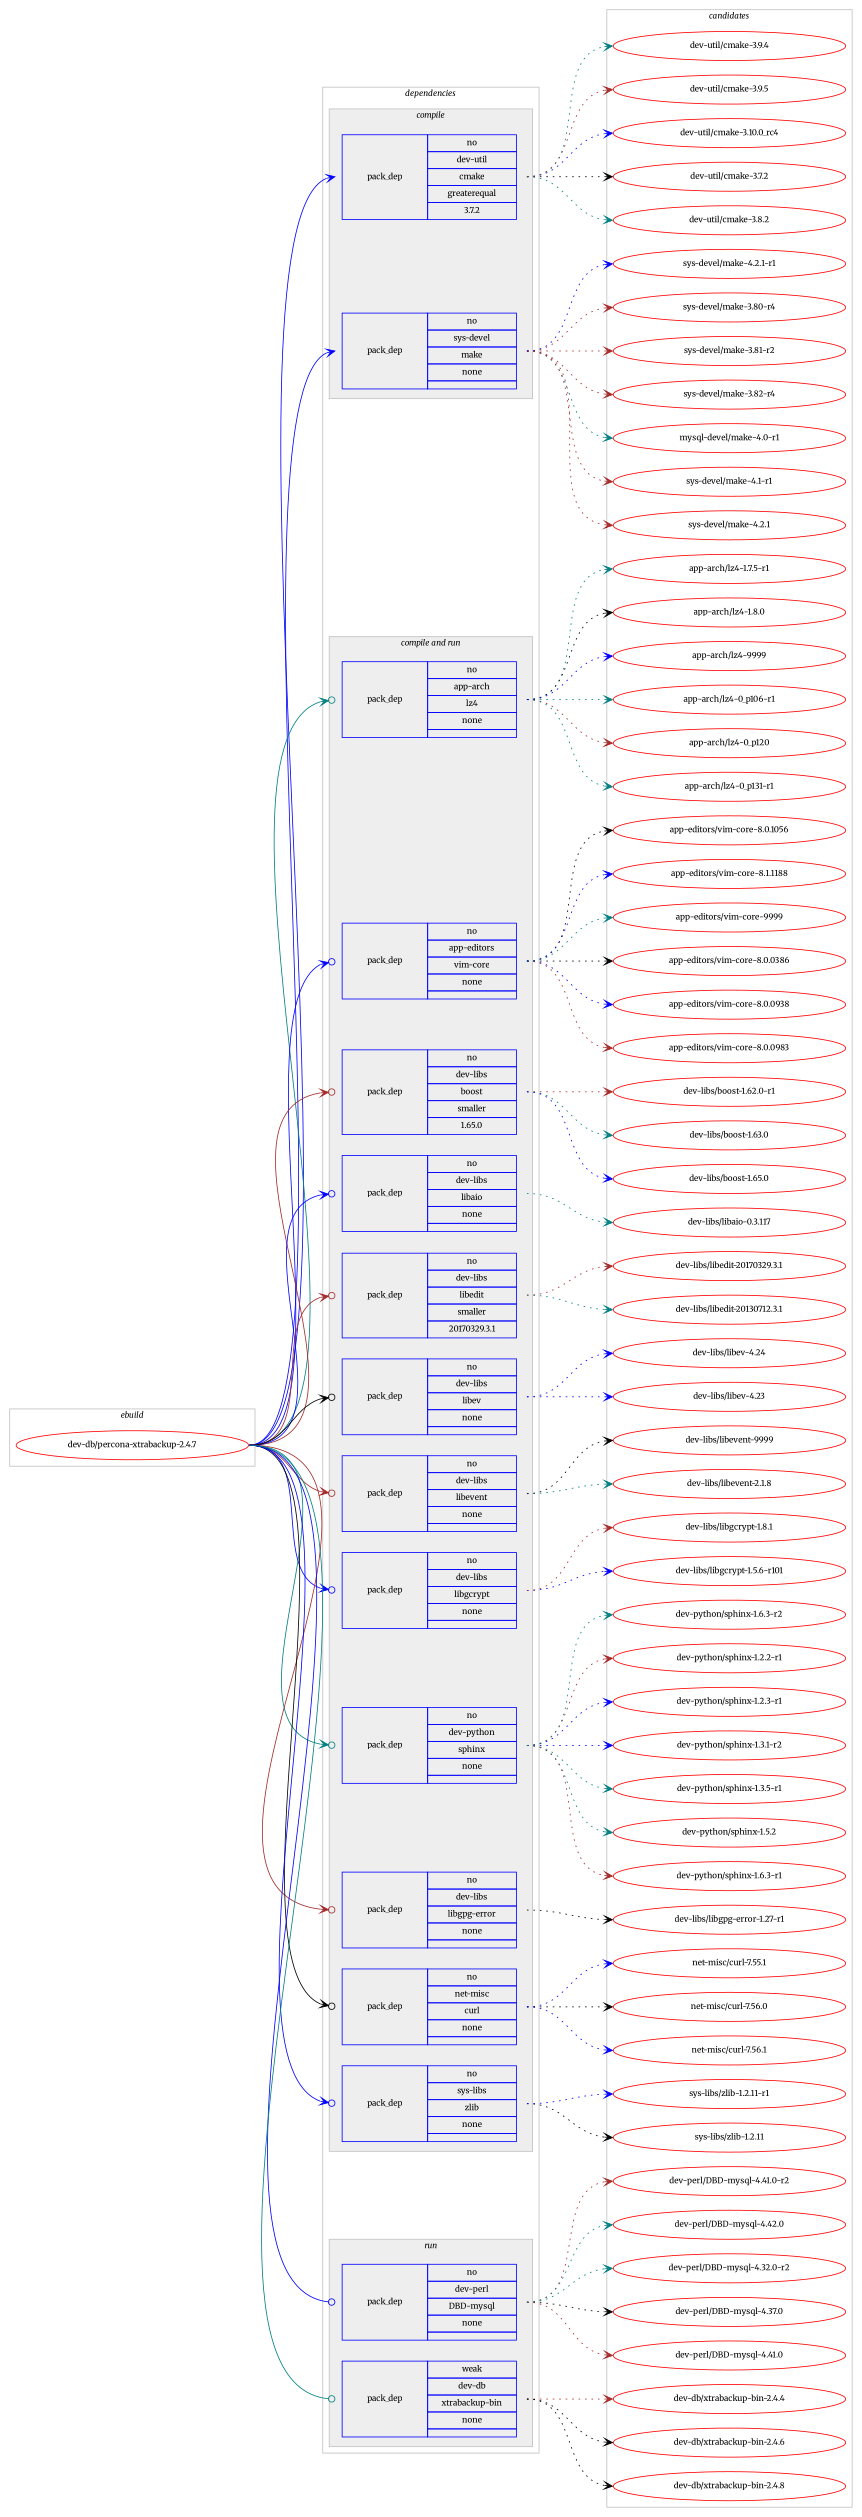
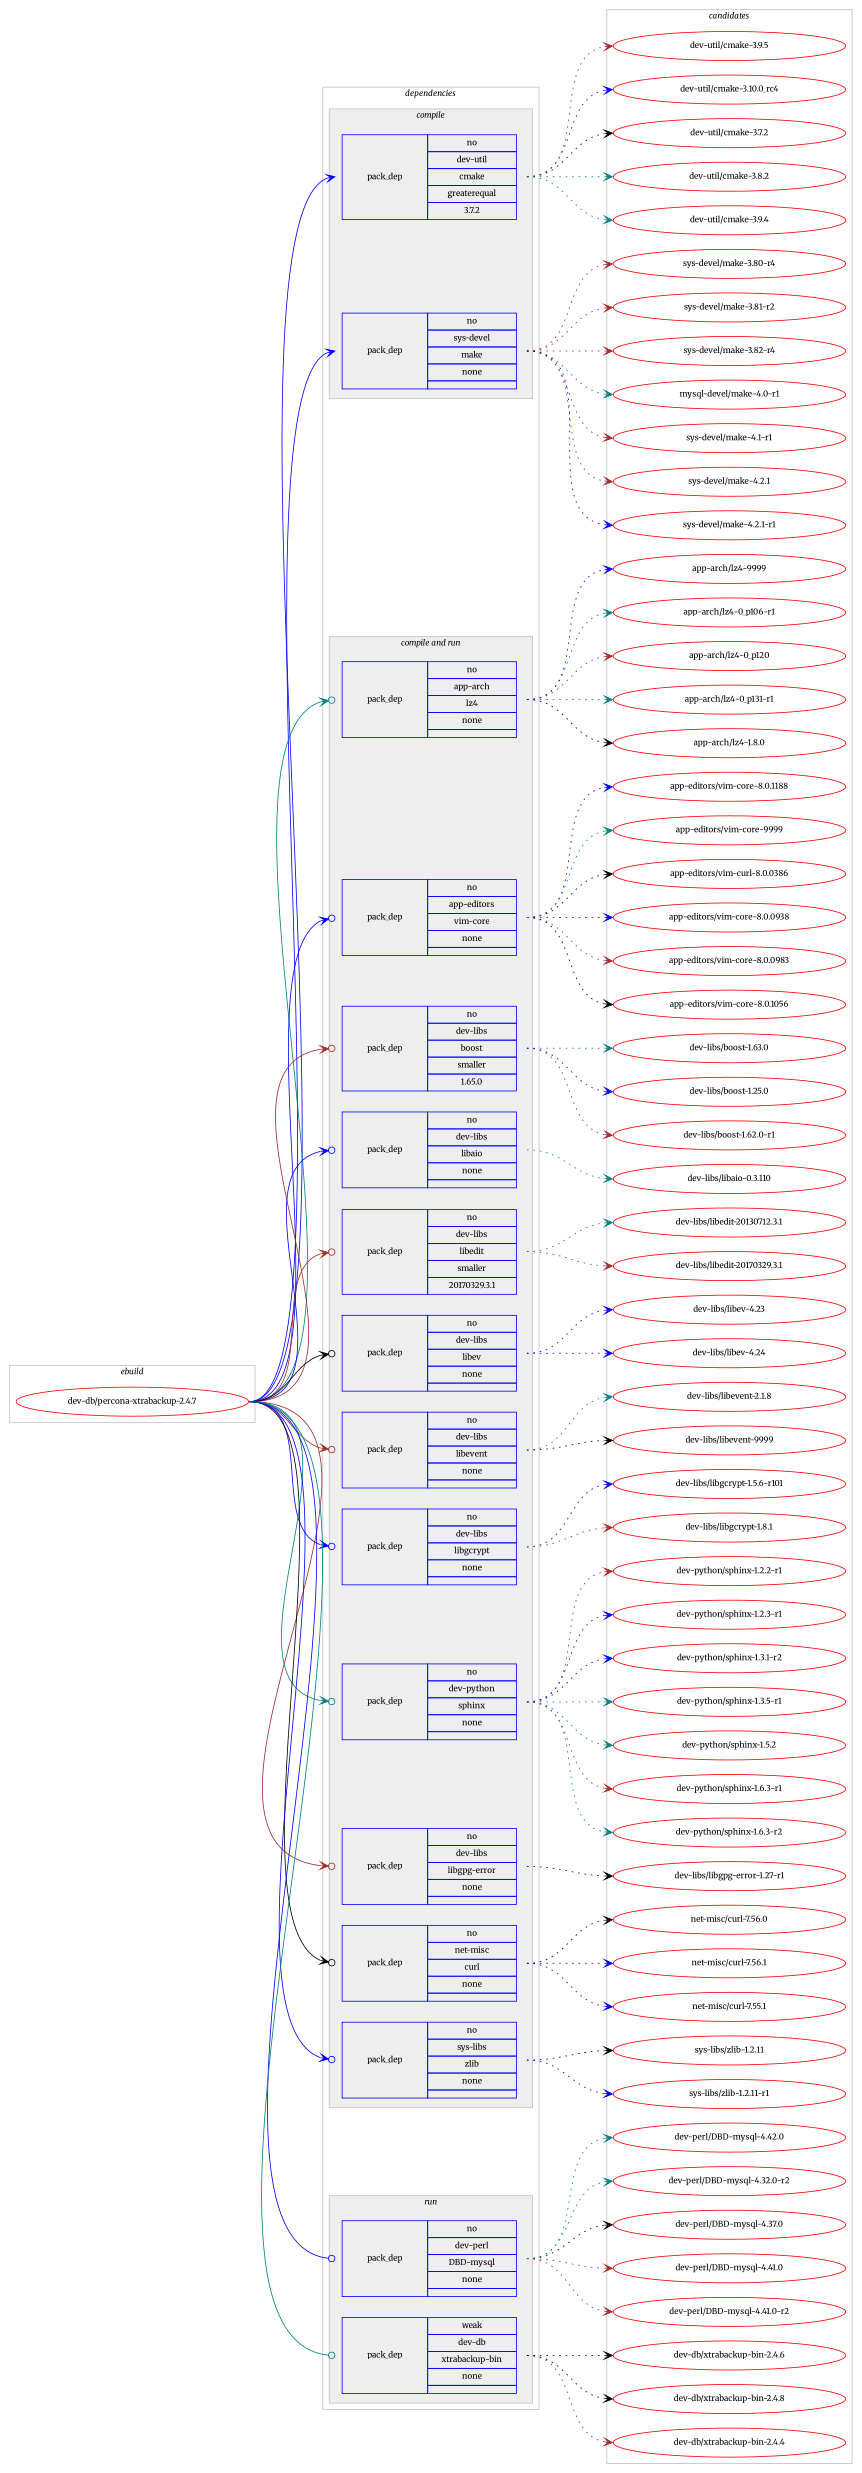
node "app-arch/lz4-1.7.5-r1": removed
node "app-editors/vim-core-8.1.1188": label "app-editors/vim-core-8.1.1188" -> "app-editors/vim-core-8.0.1188"
node "app-editors/vim-core-8.0.0386": label "app-editors/vim-core-8.0.0386" -> "app-editors/vim-curl-8.0.0386"
node "dev-libs/boost-1.65.0": label "dev-libs/boost-1.65.0" -> "dev-libs/boost-1.25.0"
node "dev-libs/libaio-0.3.117": label "dev-libs/libaio-0.3.117" -> "dev-libs/libaio-0.3.110"
